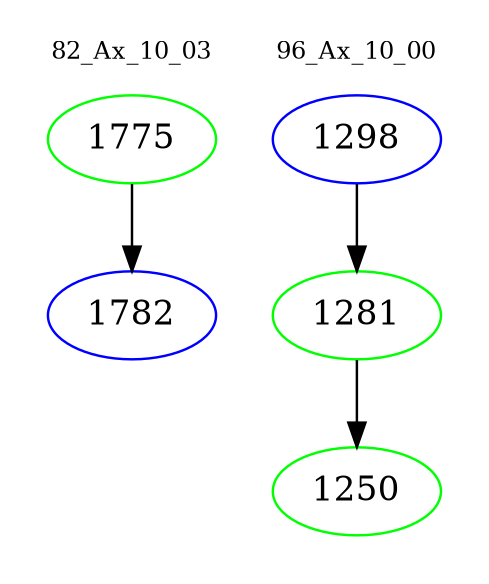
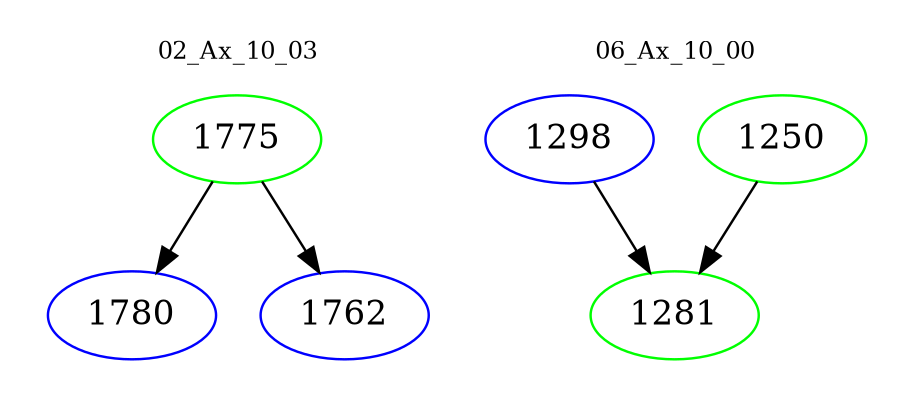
cluster "82_Ax_10_03": label "82_Ax_10_03" -> "02_Ax_10_03"
cluster "96_Ax_10_00": label "96_Ax_10_00" -> "06_Ax_10_00"
node "1782": label "1782" -> "1762"
node "1780": added
edge "1281" -> "1250": reversed
